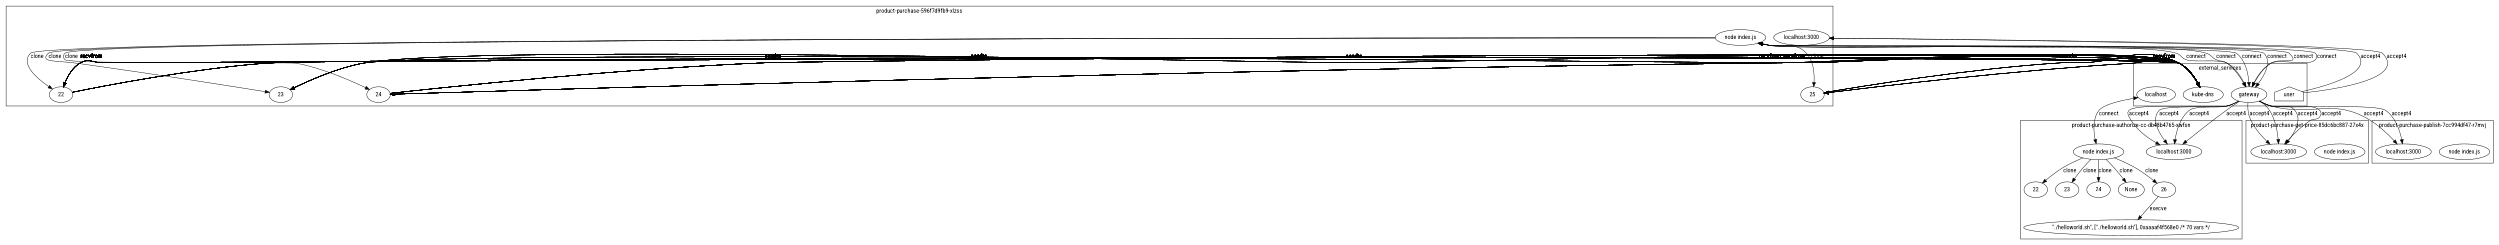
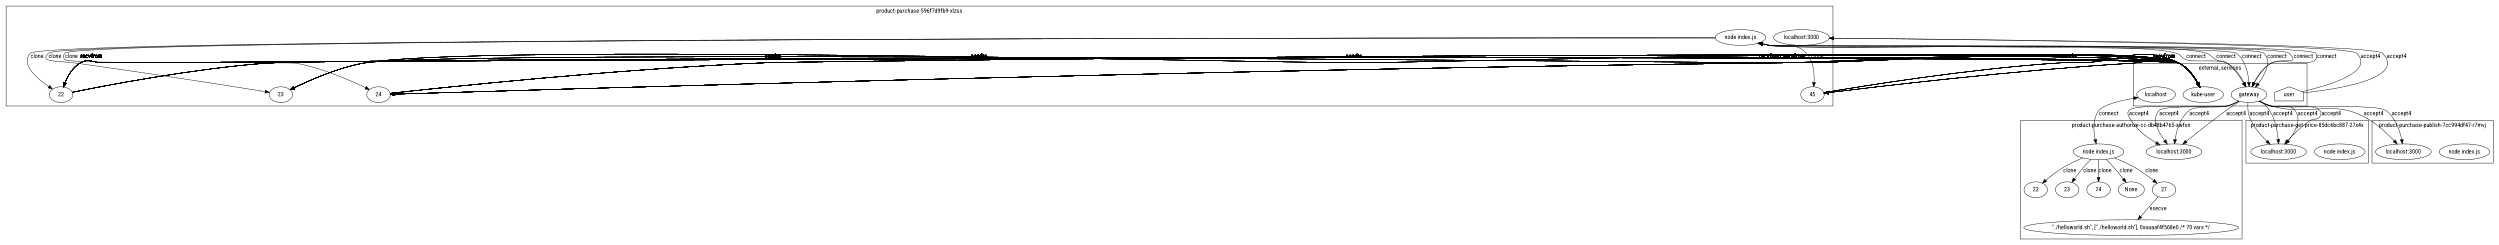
node "25": label "25" -> "45"
node "kube-dns": label "kube-dns" -> "kube-user"
node "26": label "26" -> "27"
